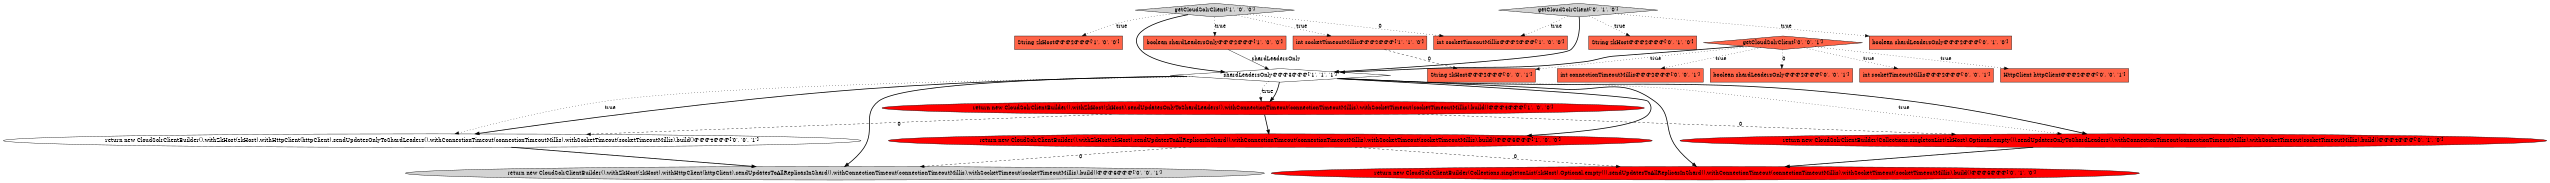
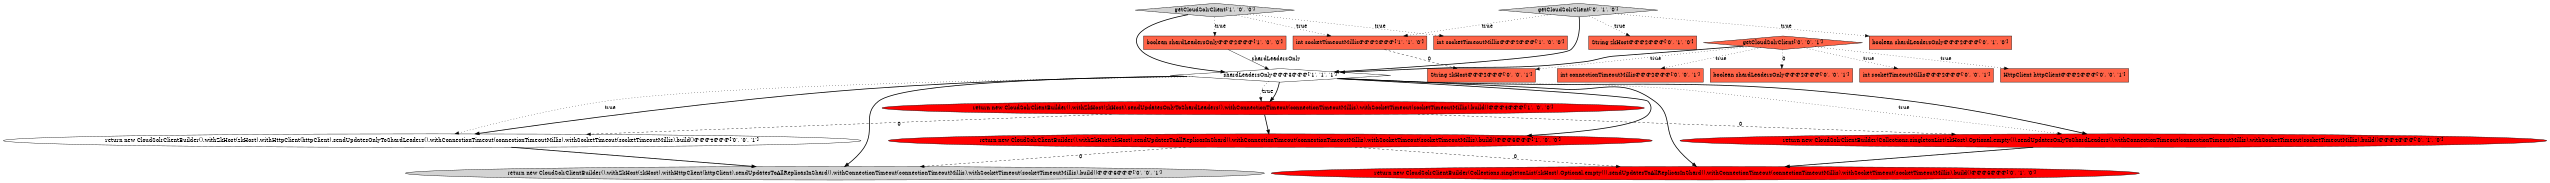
edge "getCloudSolrClient['1', '0', '0']" -> "int socketTimeoutMillis@@@2@@@['1', '0', '0']": label "0" -> "true"
edge "getCloudSolrClient['0', '1', '0']" -> "int socketTimeoutMillis@@@2@@@['1', '0', '0']": now "getCloudSolrClient['0', '1', '0']" -> "int socketTimeoutMillis@@@2@@@['1', '1', '0']"
node "String zkHost@@@2@@@['1', '0', '0']": removed
